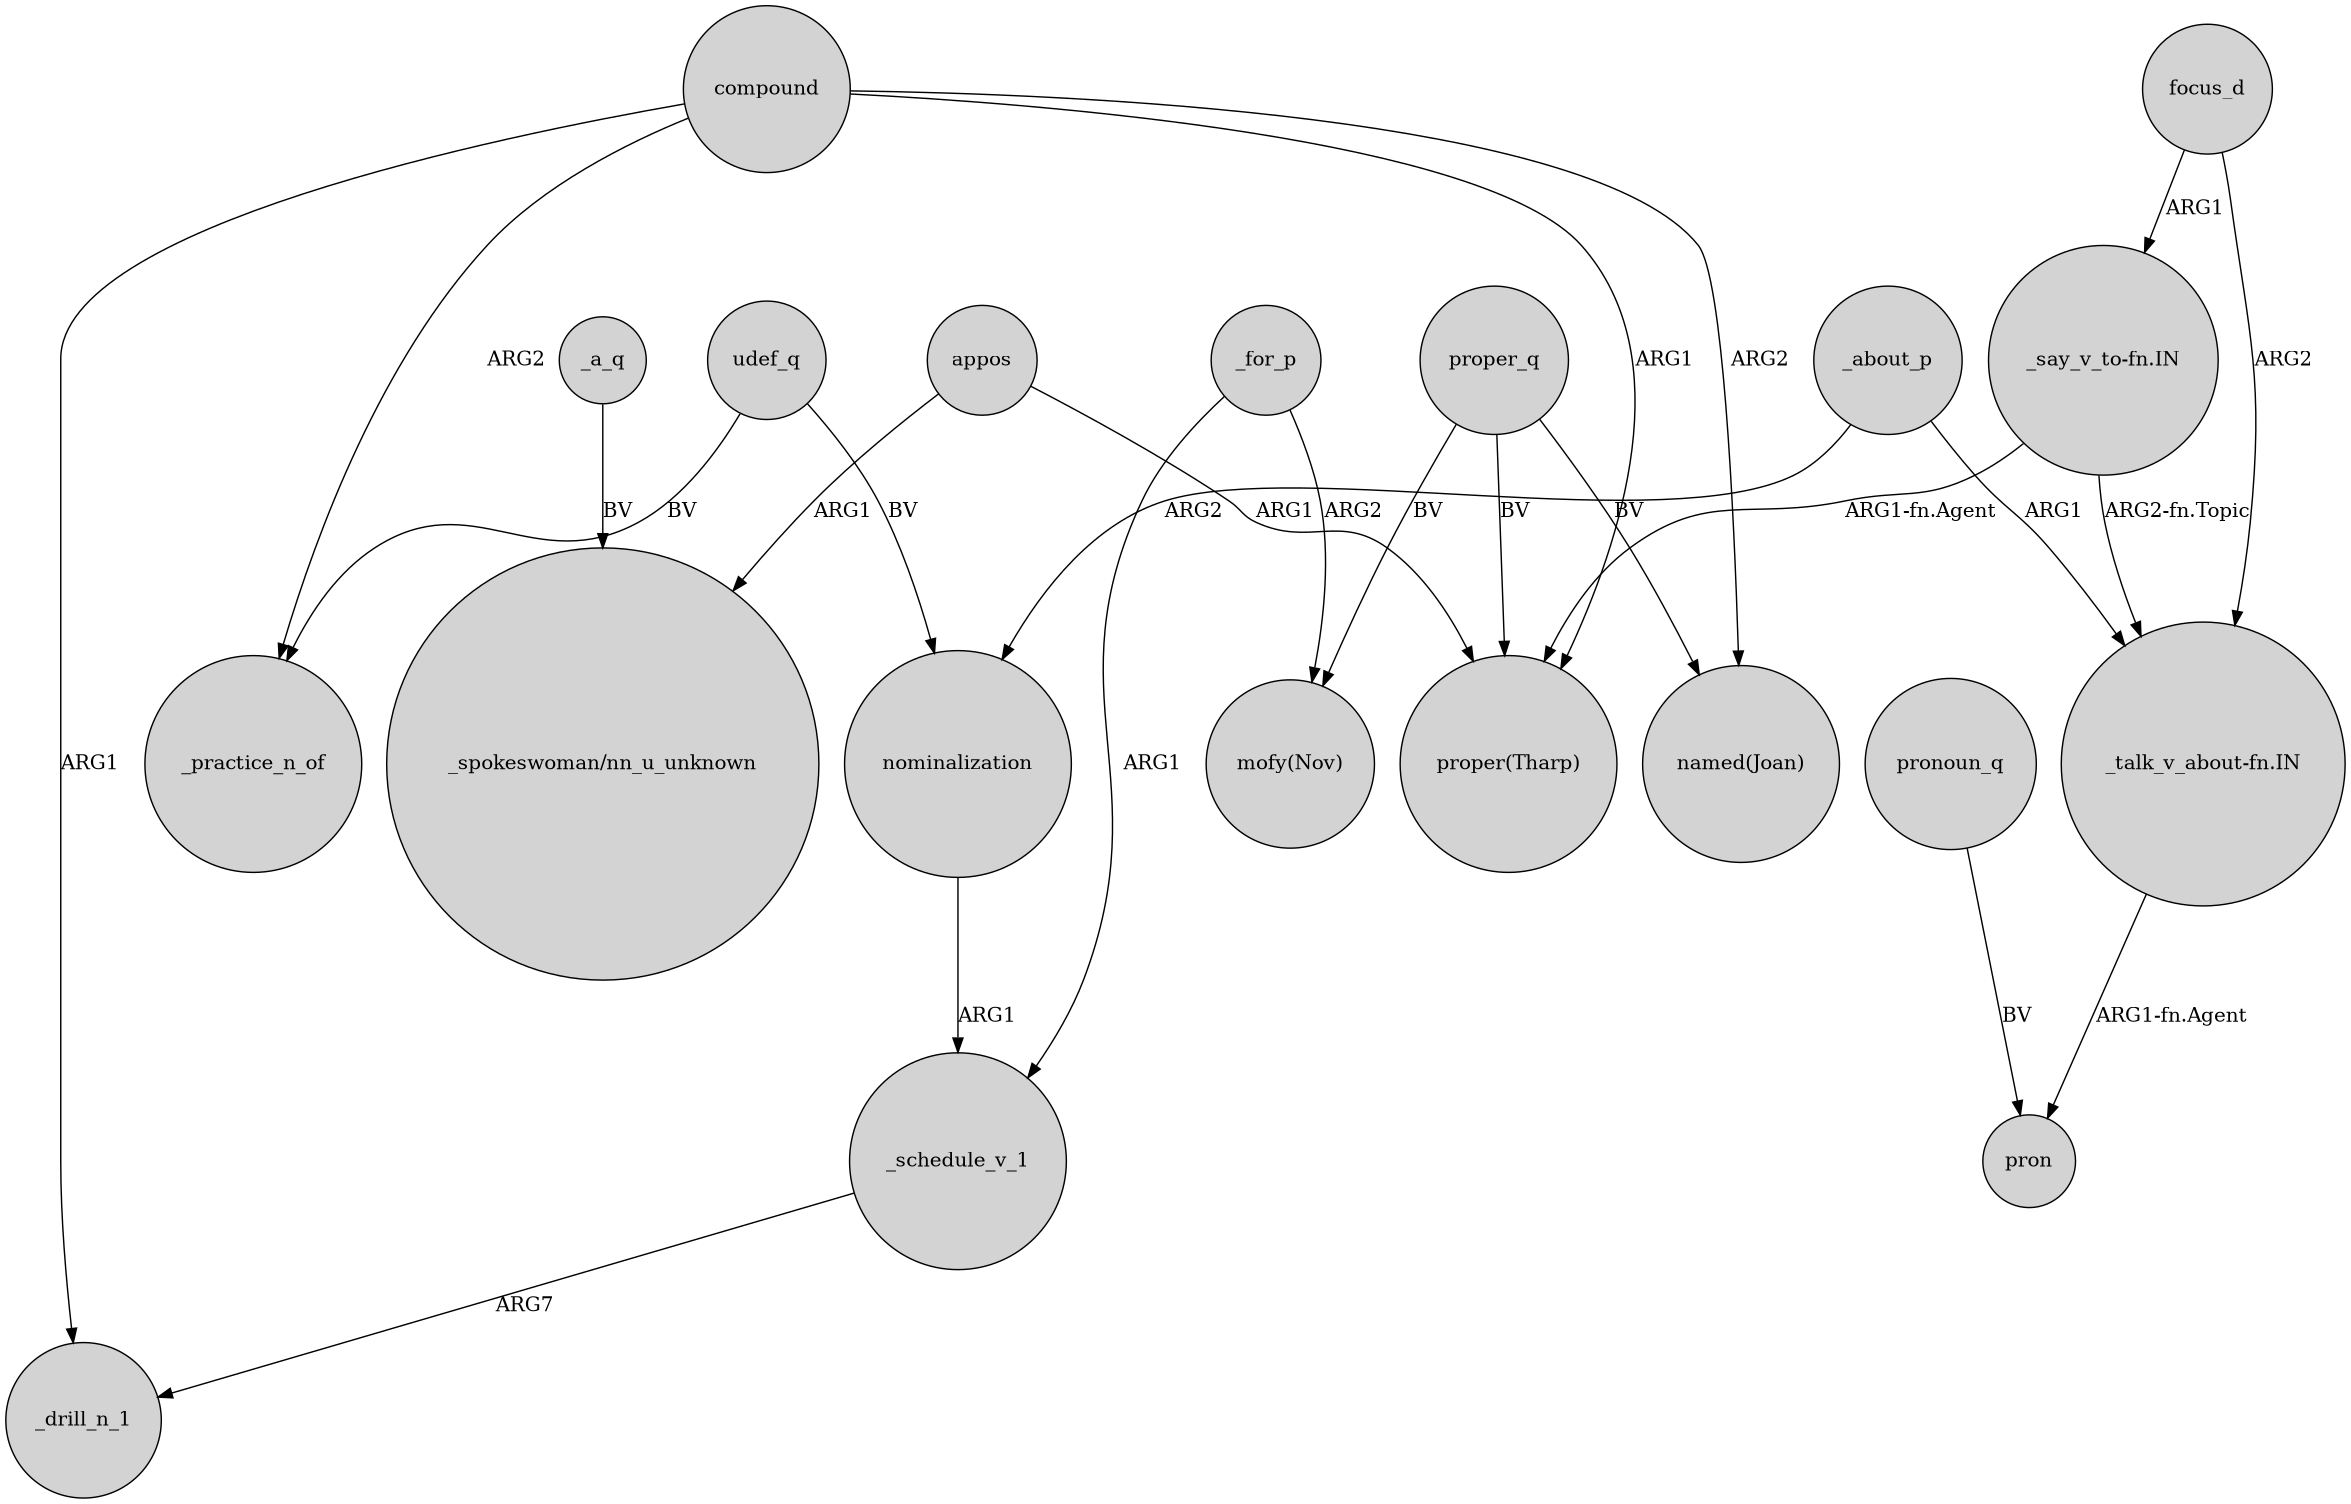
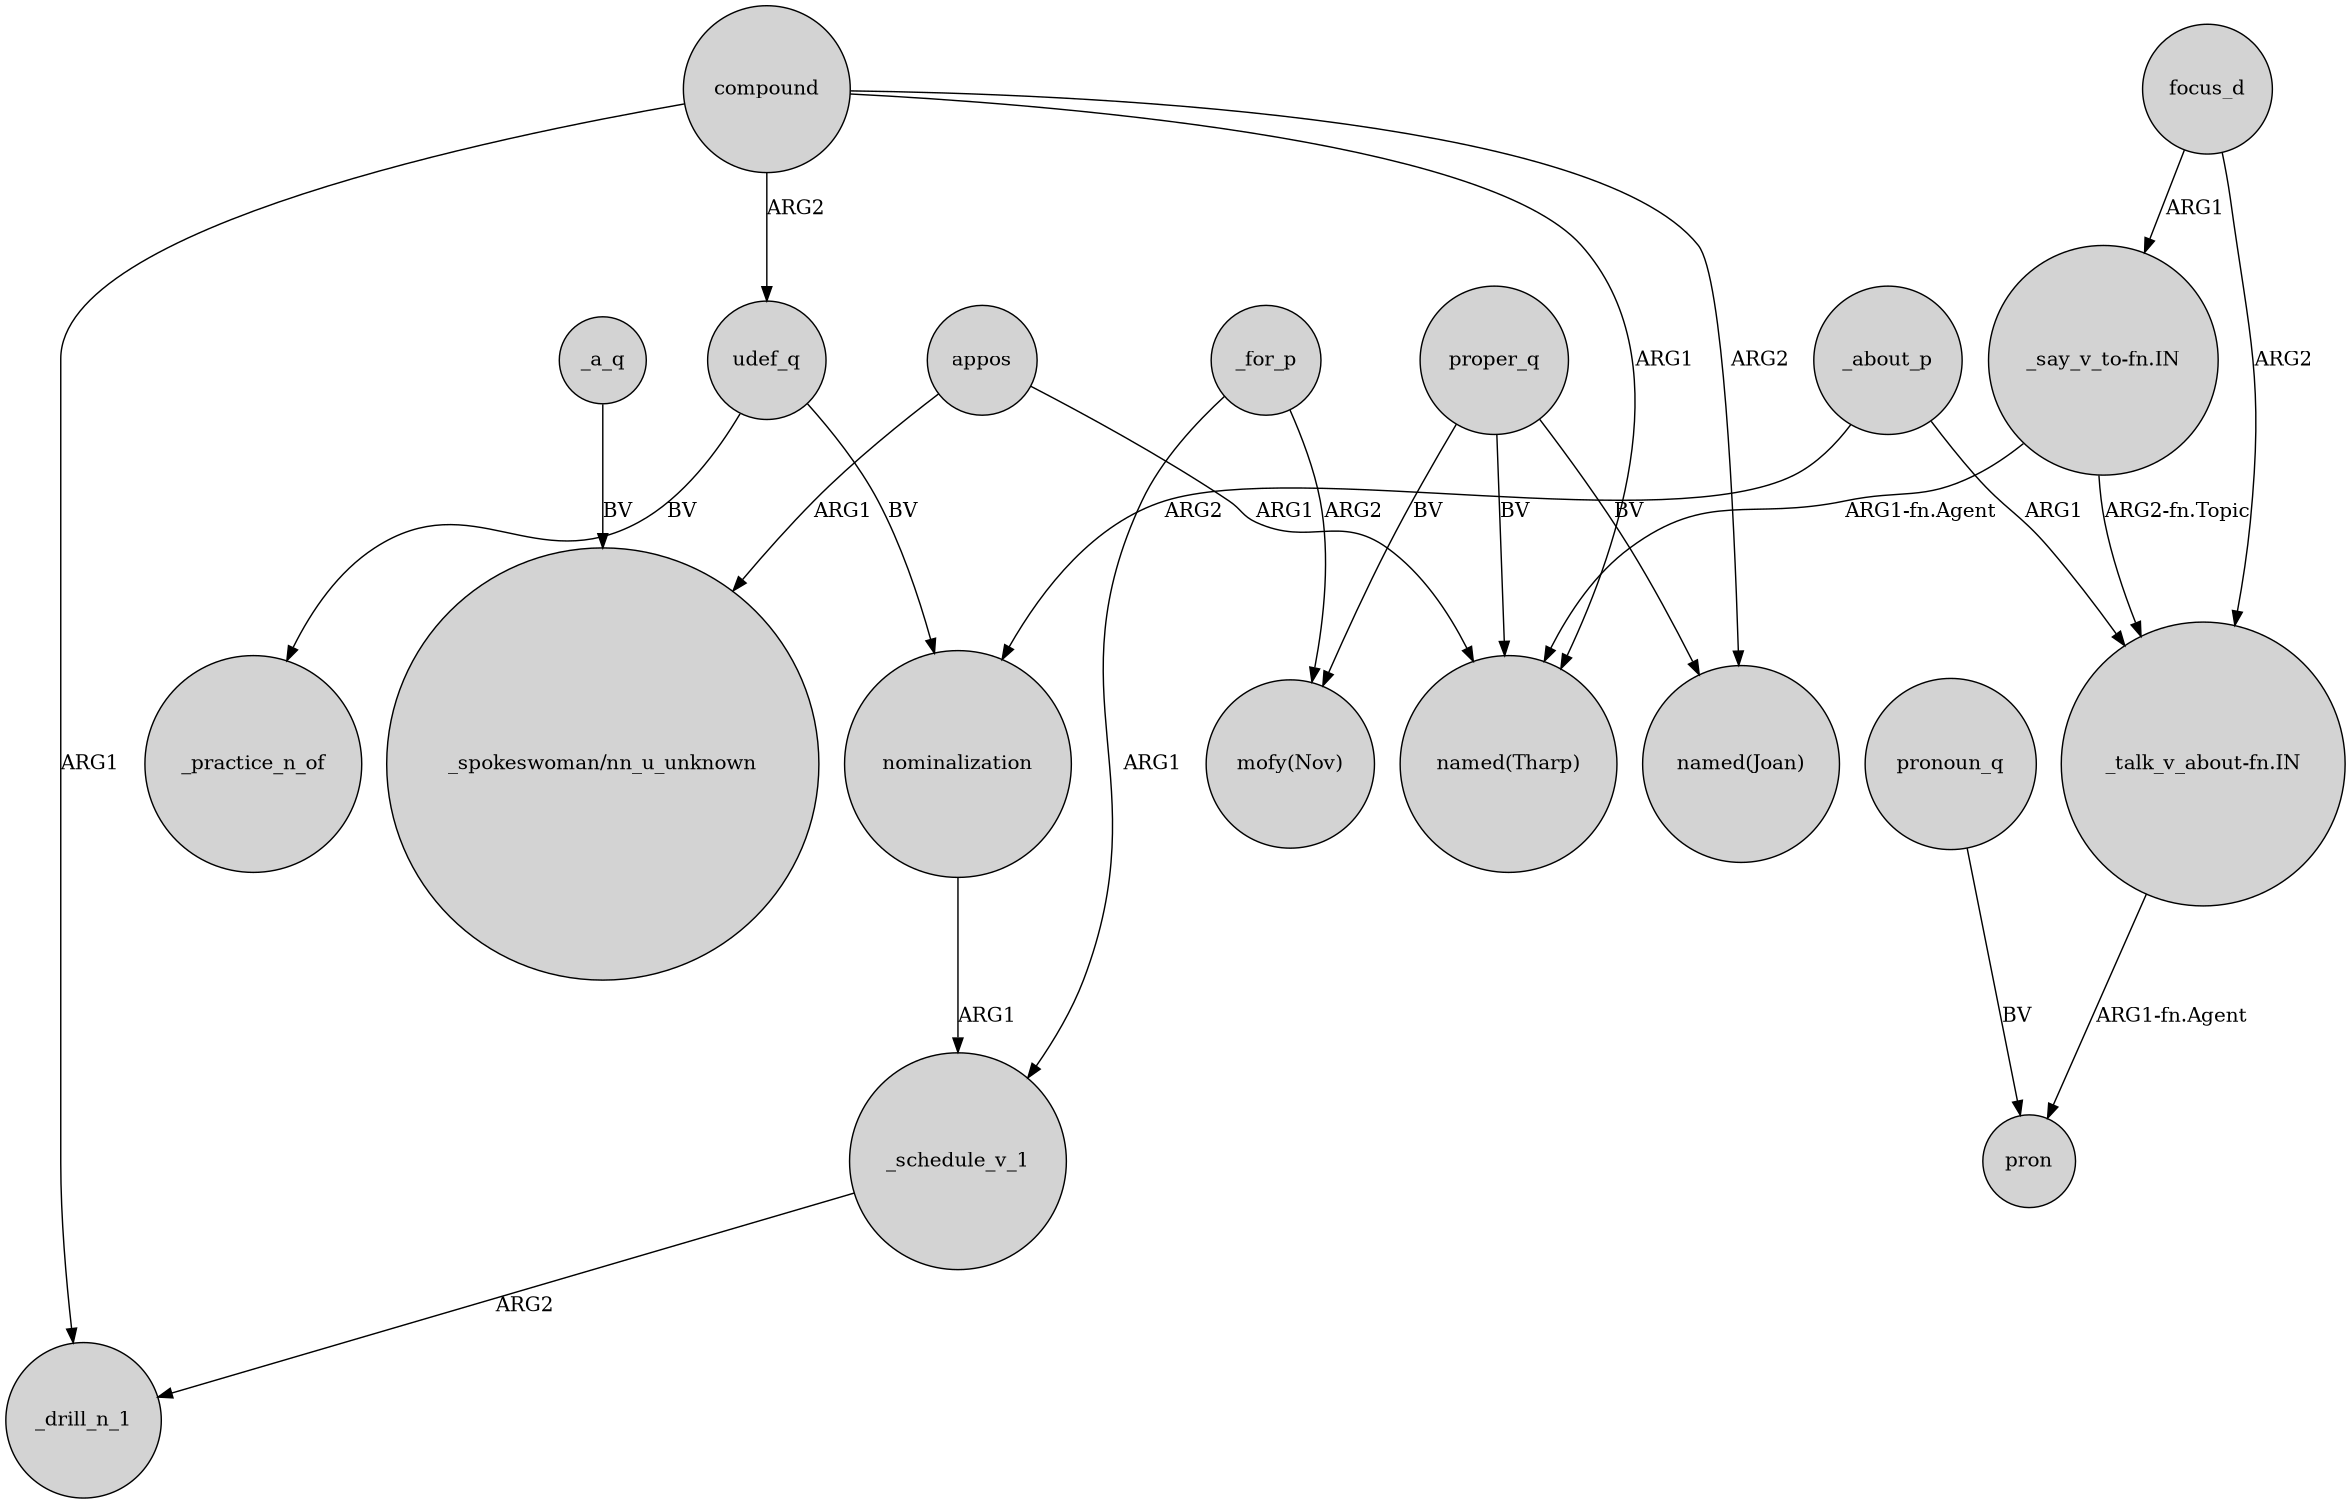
edge "compound" -> "_practice_n_of": now "compound" -> "udef_q"
node "proper(Tharp)": label "proper(Tharp)" -> "named(Tharp)"
edge "_schedule_v_1" -> "_drill_n_1": label "ARG7" -> "ARG2"
